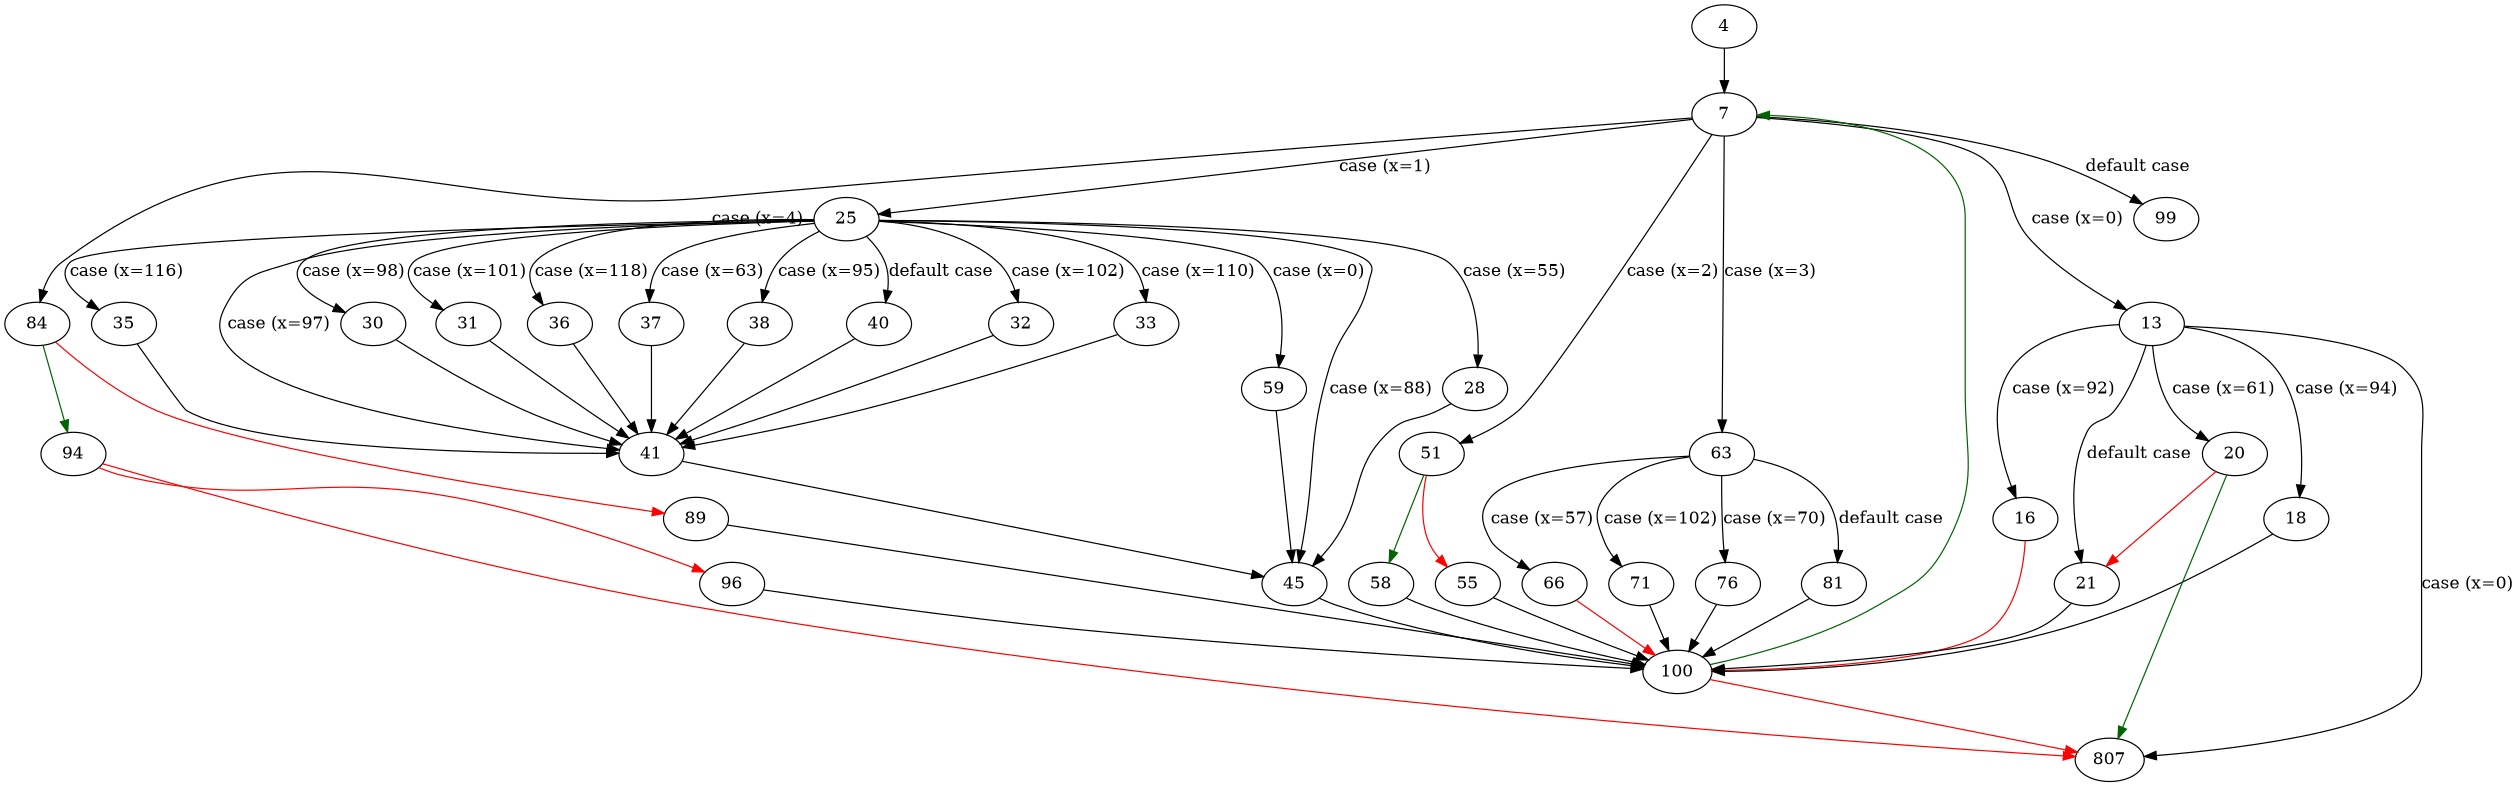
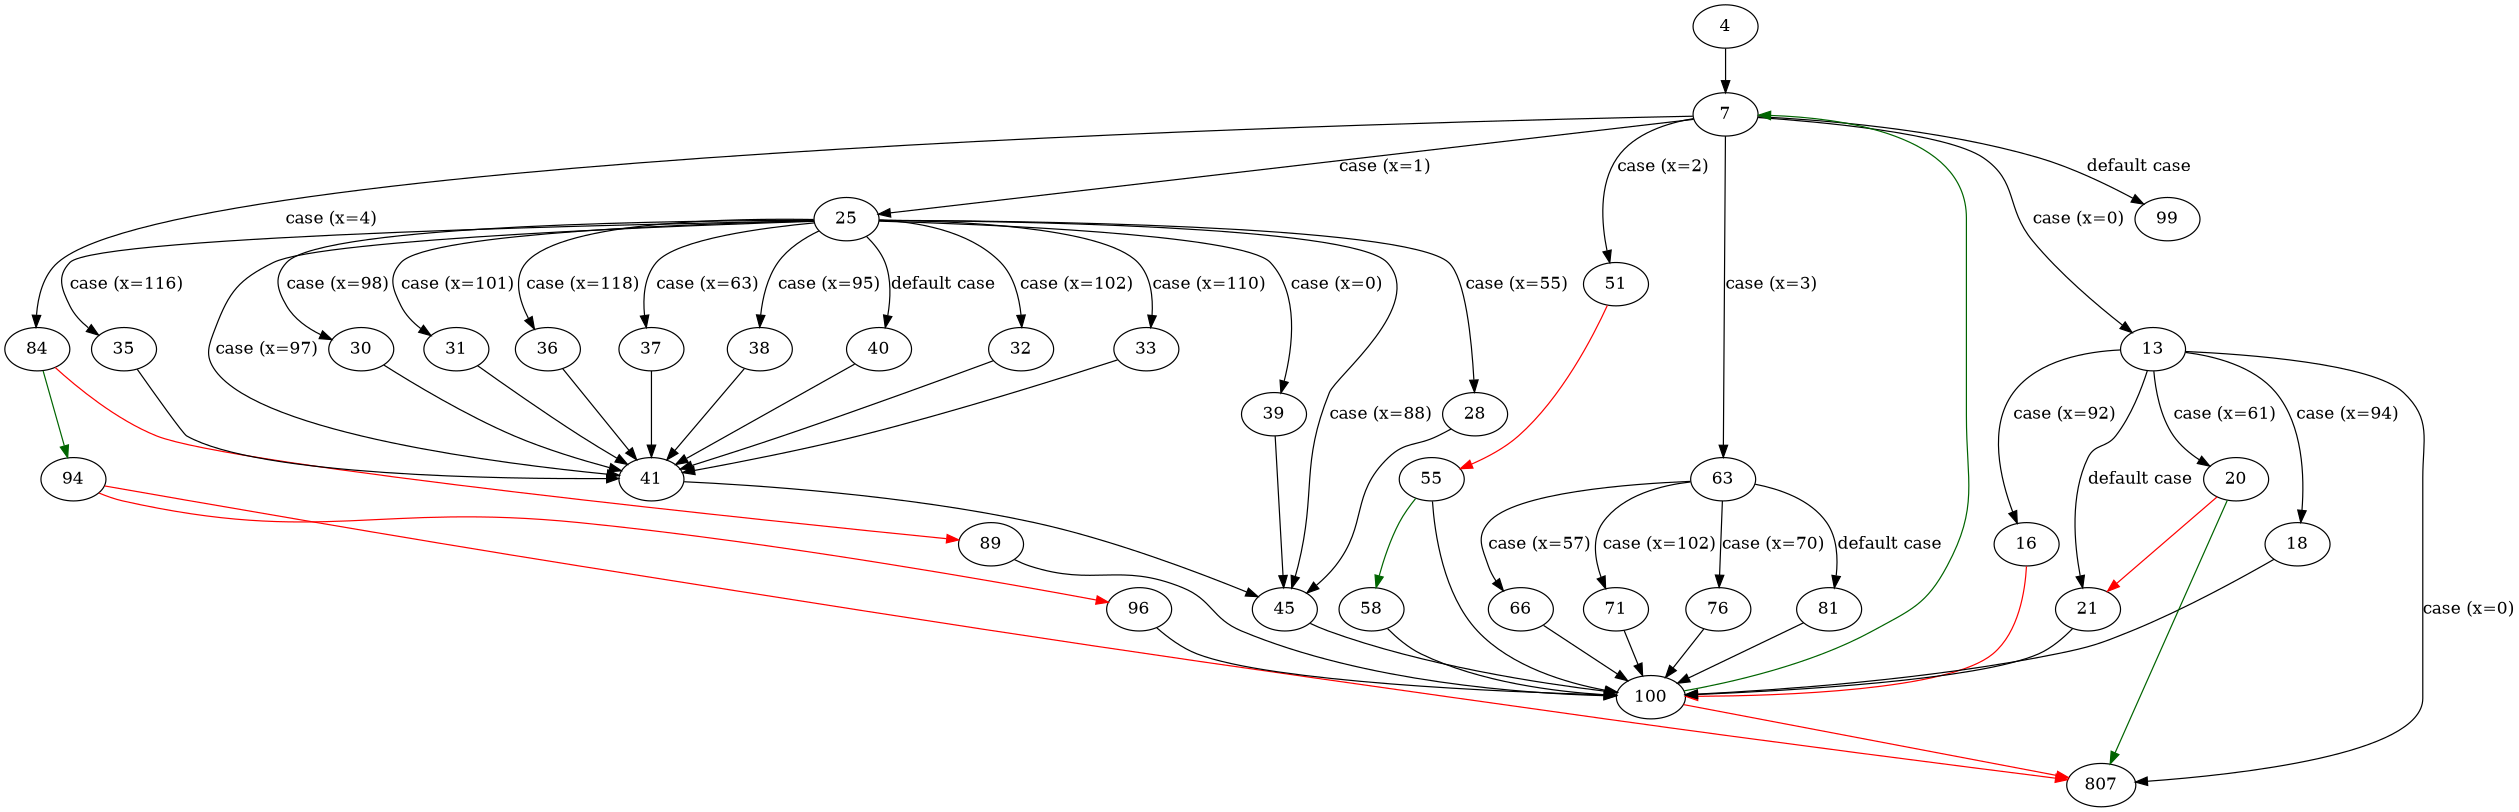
node "59": label "59" -> "39"
edge "51" -> "58": now "55" -> "58"
edge "66" -> "100": color red -> black
